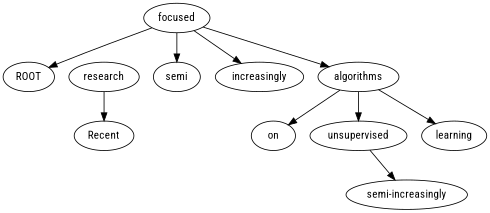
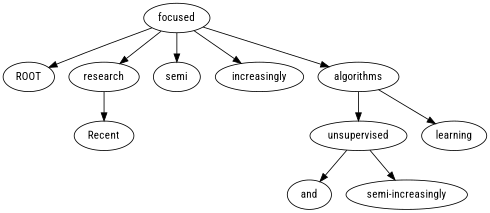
edge "focused" -> "research": added
node "on": removed
node "and": added
